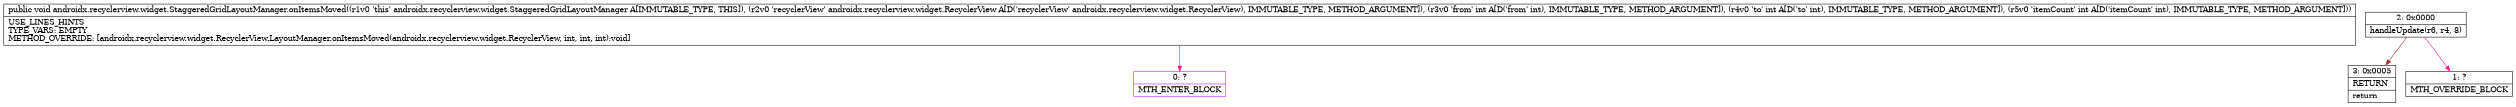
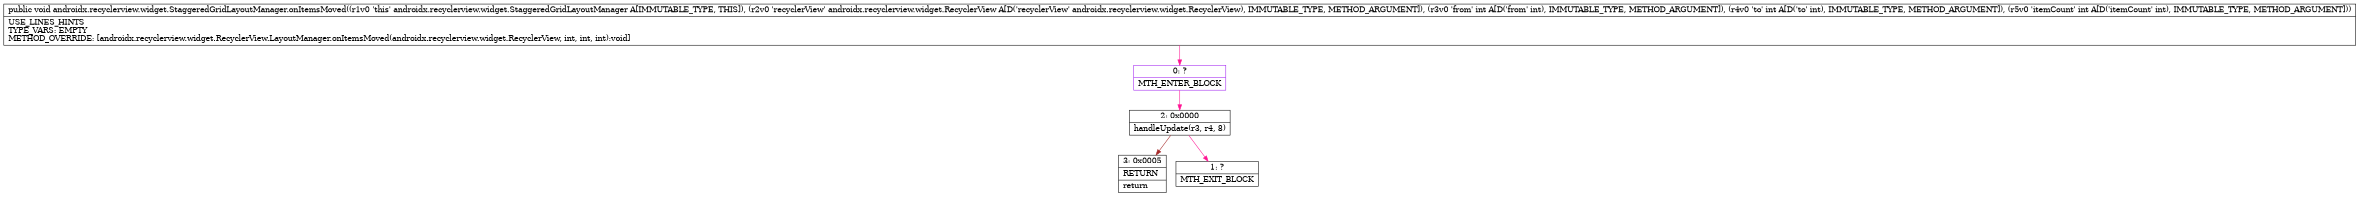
node "2: 0x0000": text "handleUpdate(r6, r4, 8)" -> "handleUpdate(r3, r4, 8)"
node "1: ?": text "MTH_OVERRIDE_BLOCK" -> "MTH_EXIT_BLOCK"
edge "0: ?" -> "2: 0x0000": added
